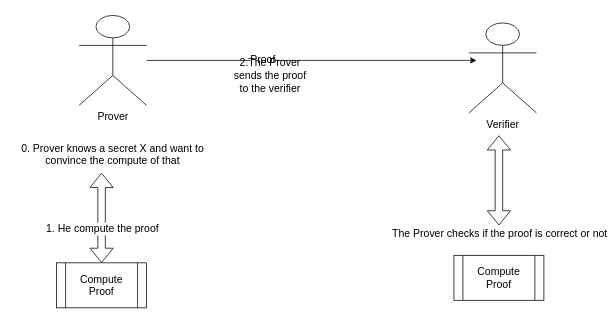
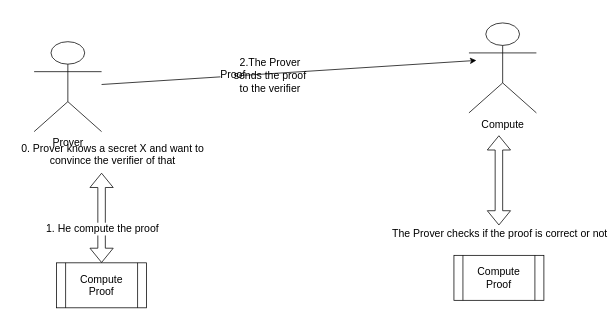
node "Prover": moved (113, 60) -> (68, 87)
node "Verifier": label "Verifier" -> "Compute"
node "0. Prover knows a secret X and want to convince the compute of that": label "0. Prover knows a secret X and want to convince the compute of that" -> "0. Prover knows a secret X and want to convince the verifier of that"
